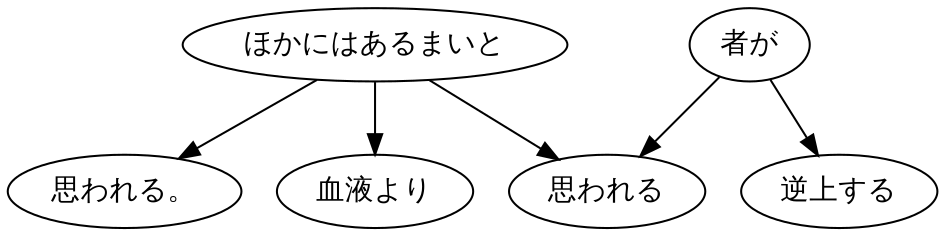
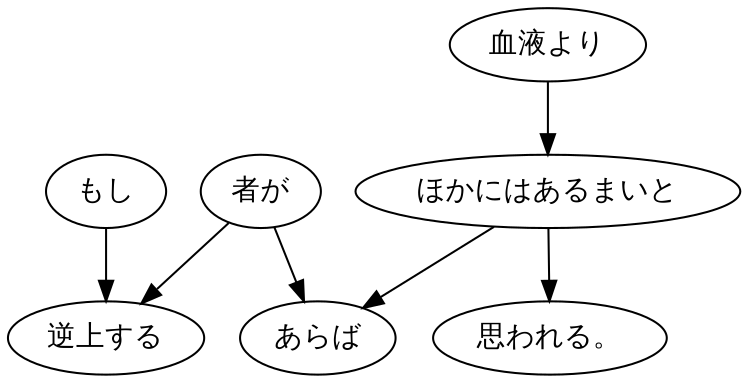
edge "ほかにはあるまいと" -> "血液より": reversed
node "もし": added
node "思われる": label "思われる" -> "あらば"
